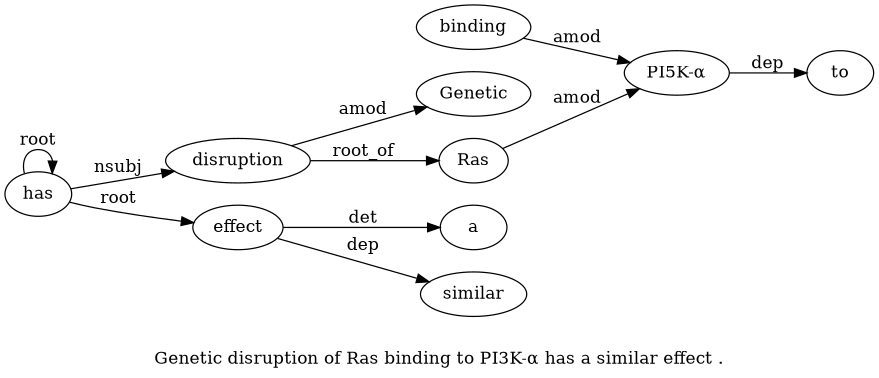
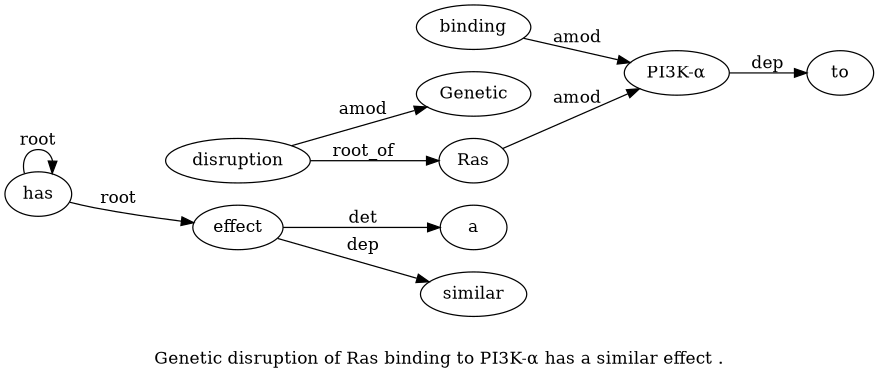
node "PI5K-α": label "PI5K-α" -> "PI3K-α"
edge "has" -> "disruption": removed, label "nsubj"
